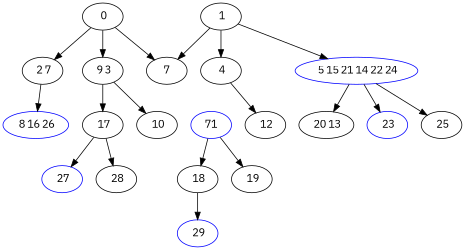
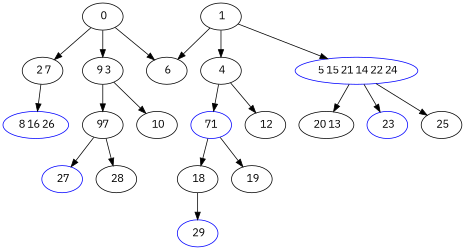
node "7": label "7" -> "6"
edge "4" -> "71": added
node "17": label "17" -> "97"
